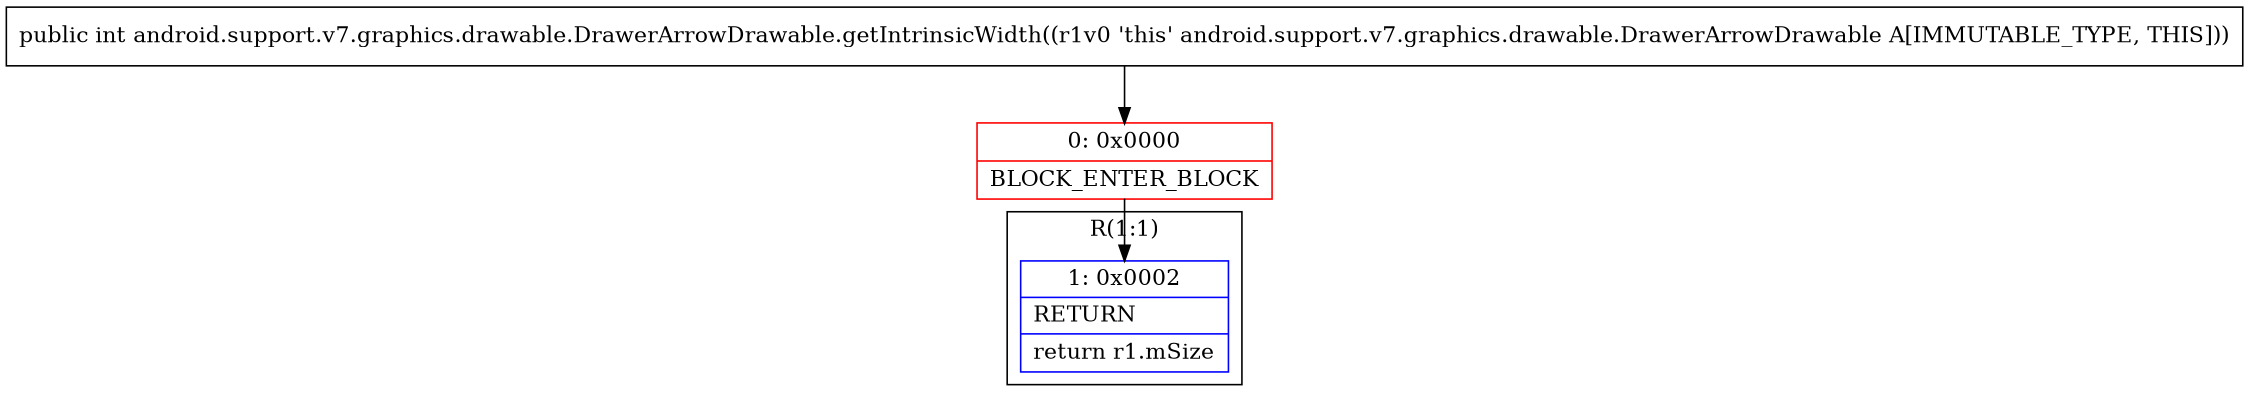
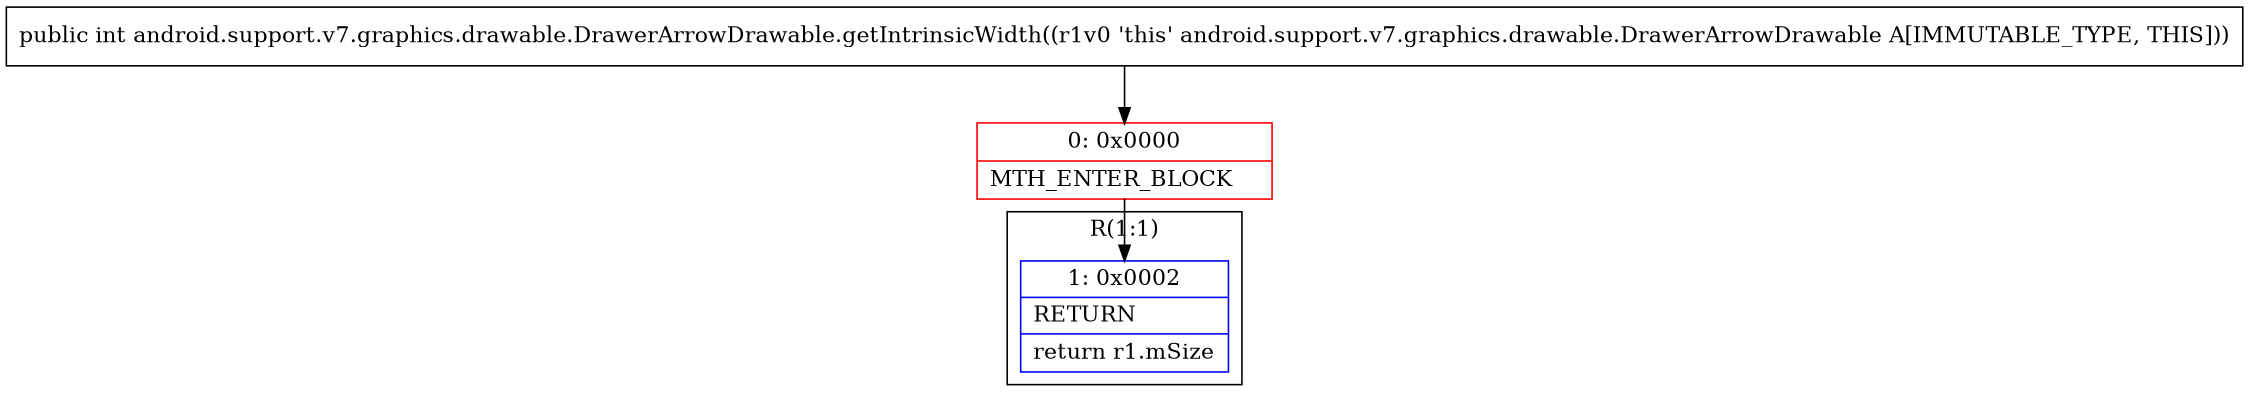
node "0: 0x0000": text "BLOCK_ENTER_BLOCK" -> "MTH_ENTER_BLOCK"
